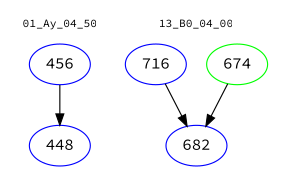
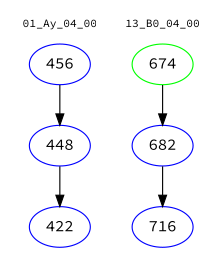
cluster "01_Ay_04_50": label "01_Ay_04_50" -> "01_Ay_04_00"
edge "716" -> "682": reversed
node "422": added
